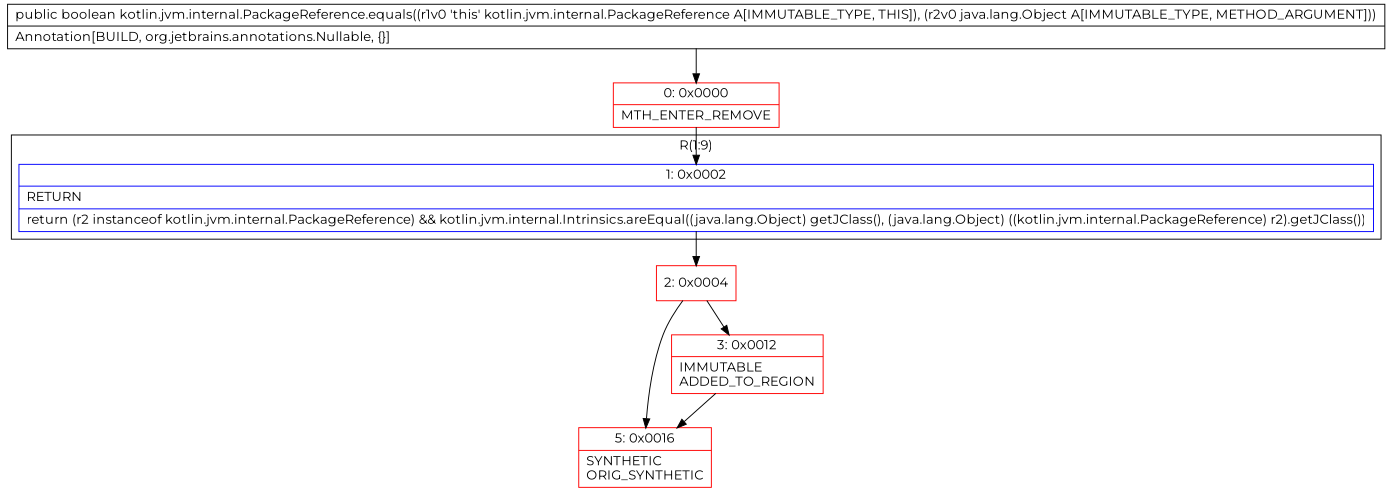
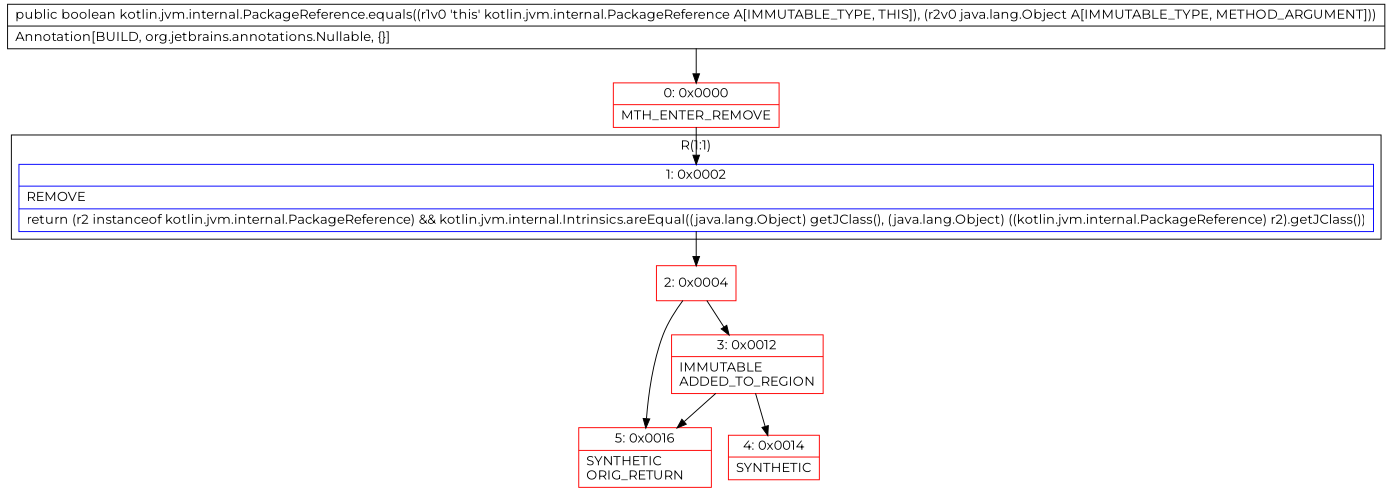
cluster "R(1:9)": label "R(1:9)" -> "R(1:1)"
node "1: 0x0002": text "RETURN" -> "REMOVE"
node "4: 0x0014": added
node "5: 0x0016": text "ORIG_SYNTHETIC" -> "ORIG_RETURN"
